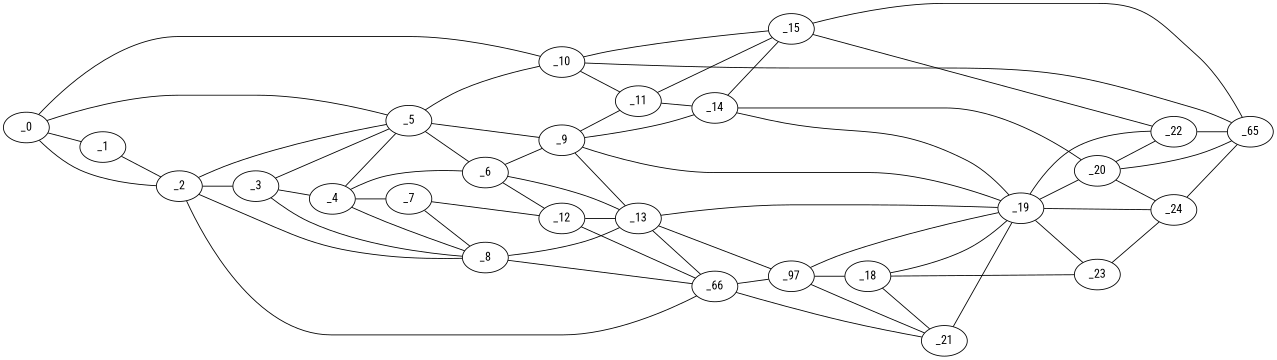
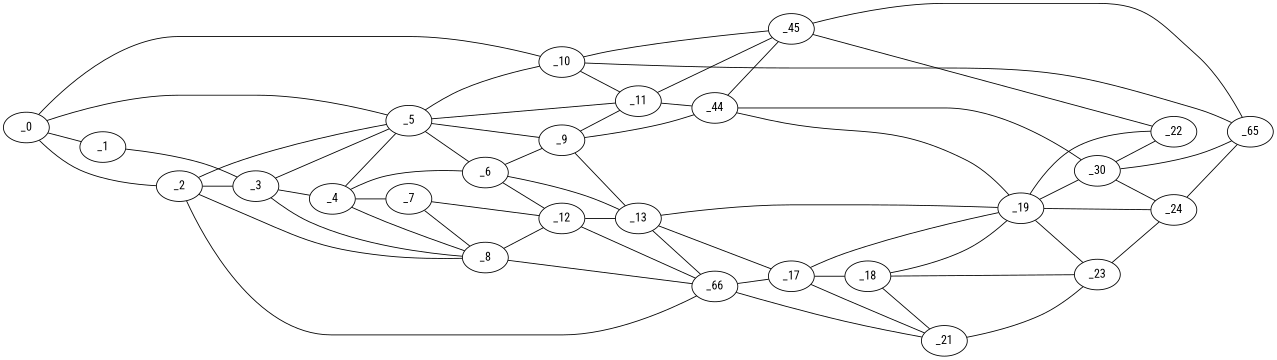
node "_15": label "_15" -> "_45"
node "_14": label "_14" -> "_44"
edge "_11" -- "_5": added
edge "_22" -- "_65": removed
edge "_1" -- "_2": now "_1" -- "_3"
node "_20": label "_20" -> "_30"
edge "_9" -- "_19": removed
edge "_13" -- "_8": now "_12" -- "_8"
edge "_19" -- "_21": now "_23" -- "_21"
node "_97": label "_97" -> "_17"
